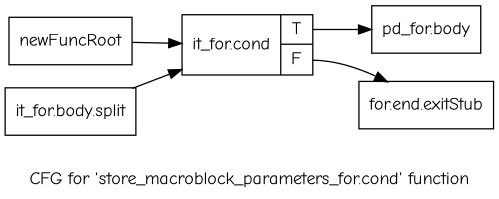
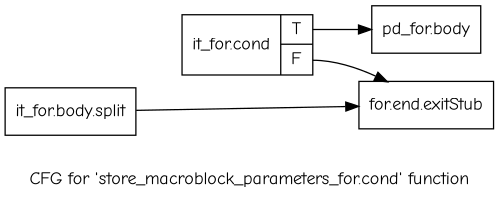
node "newFuncRoot": removed
edge "it_for.body.split" -> "it_for.cond": now "it_for.body.split" -> "for.end.exitStub"
